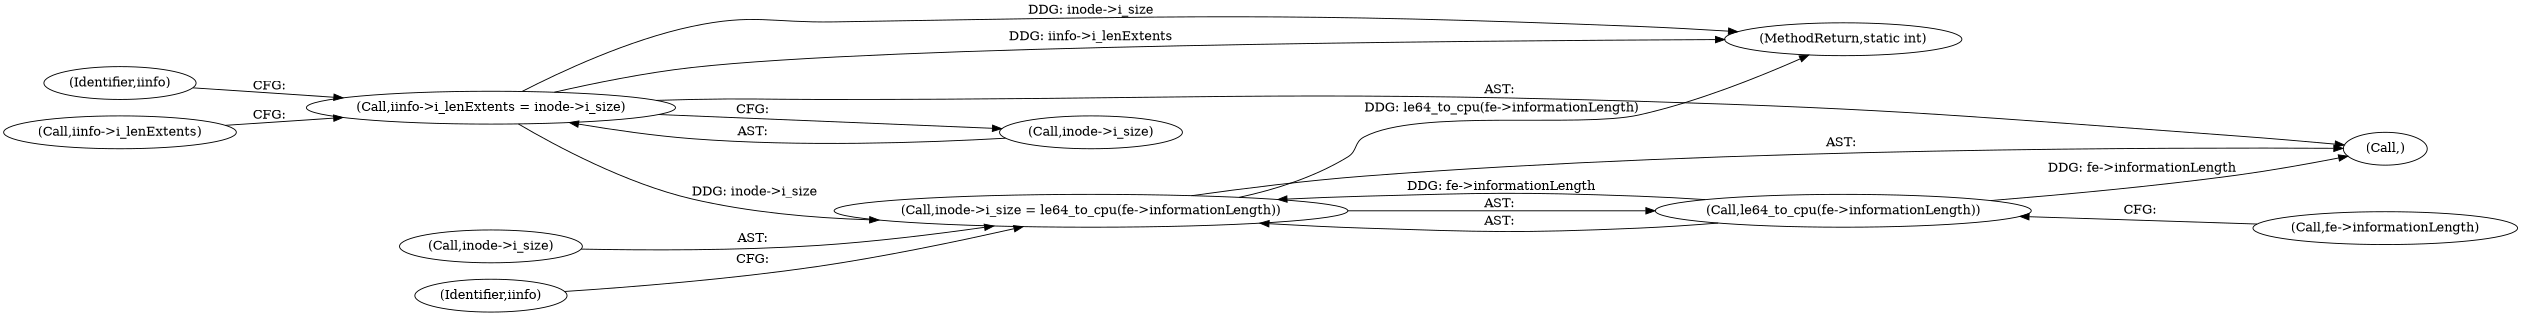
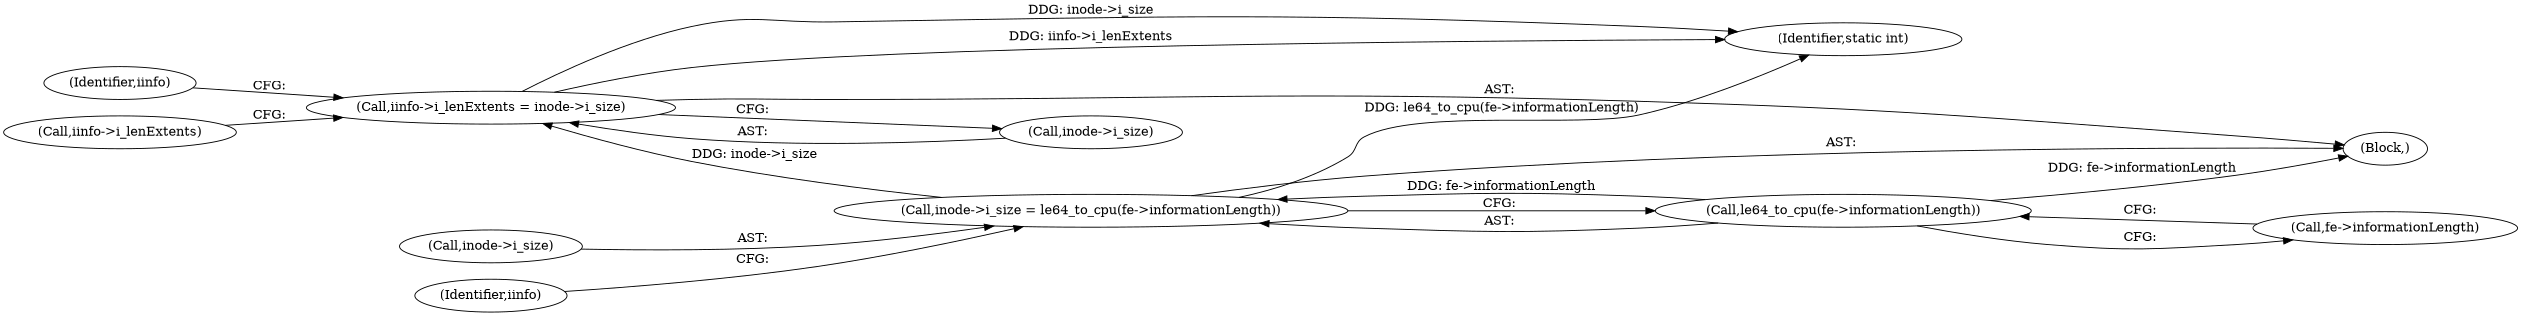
node "(MethodReturn,static int)": label "(MethodReturn,static int)" -> "(Identifier,static int)"
node "(Call,)": label "(Call,)" -> "(Block,)"
edge "(Call,iinfo->i_lenExtents = inode->i_size)" -> "(Call,inode->i_size = le64_to_cpu(fe->informationLength))": reversed
edge "(Call,inode->i_size = le64_to_cpu(fe->informationLength))" -> "(Call,le64_to_cpu(fe->informationLength))": label "AST: " -> "CFG: "
edge "(Call,le64_to_cpu(fe->informationLength))" -> "(Call,fe->informationLength)": added, label "CFG:"
